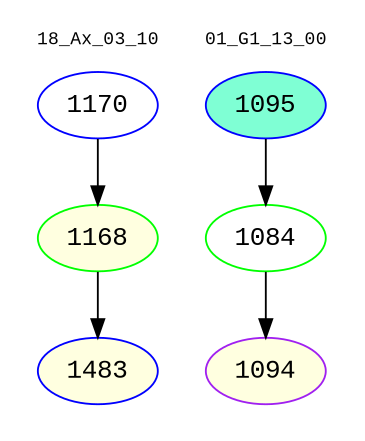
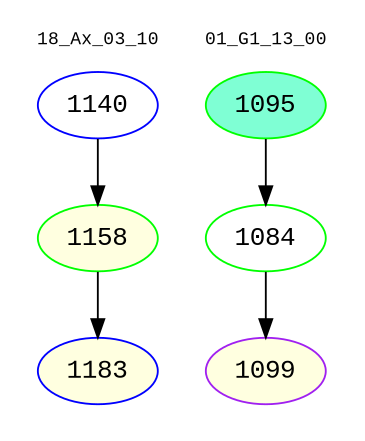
node "1170": label "1170" -> "1140"
node "1095": color blue -> green
node "1168": label "1168" -> "1158"
node "1483": label "1483" -> "1183"
node "1094": label "1094" -> "1099"
